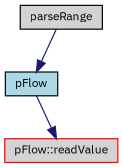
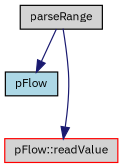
edge "pFlow" -> "pFlow::readValue": now "parseRange" -> "pFlow::readValue"
